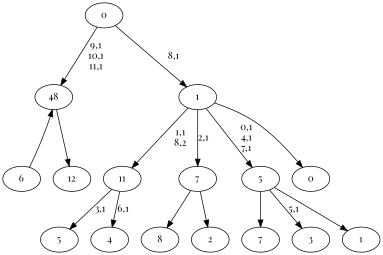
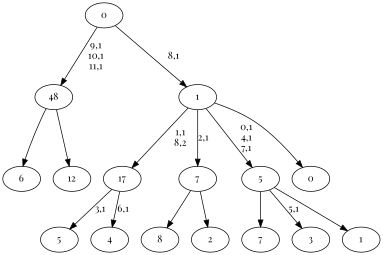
edge "6" -> "48": reversed
node "11": label "11" -> "17"
